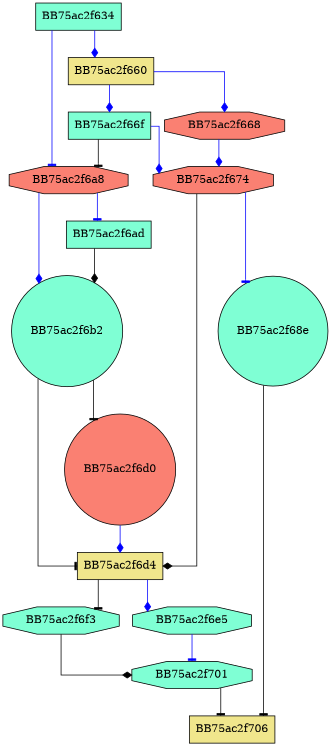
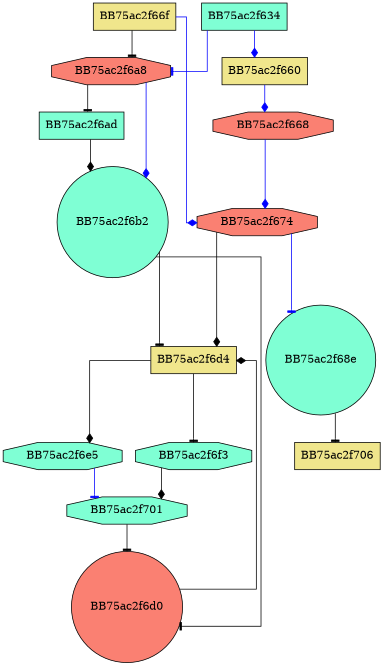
edge "BB75ac2f660" -> "BB75ac2f66f": removed
node "BB75ac2f66f": fillcolor aquamarine -> khaki
edge "BB75ac2f6a8" -> "BB75ac2f6ad": color blue -> black
edge "BB75ac2f6d0" -> "BB75ac2f6d4": color blue -> black
edge "BB75ac2f6d4" -> "BB75ac2f6e5": color blue -> black
edge "BB75ac2f701" -> "BB75ac2f706": now "BB75ac2f701" -> "BB75ac2f6d0"
